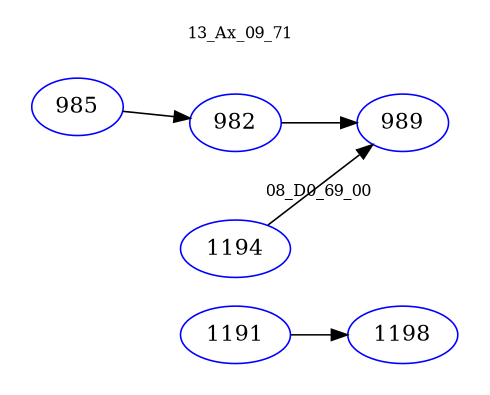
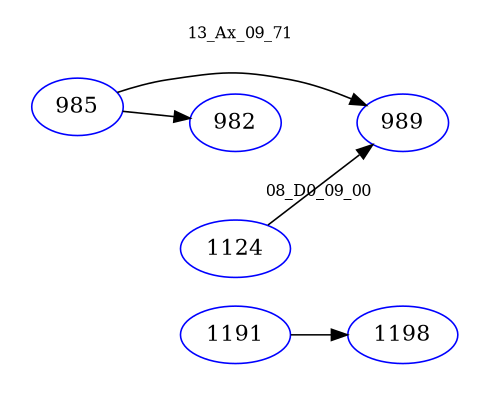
edge "982" -> "989": now "985" -> "989"
cluster "08_D0_69_00": label "08_D0_69_00" -> "08_D0_09_00"
node "1194": label "1194" -> "1124"
